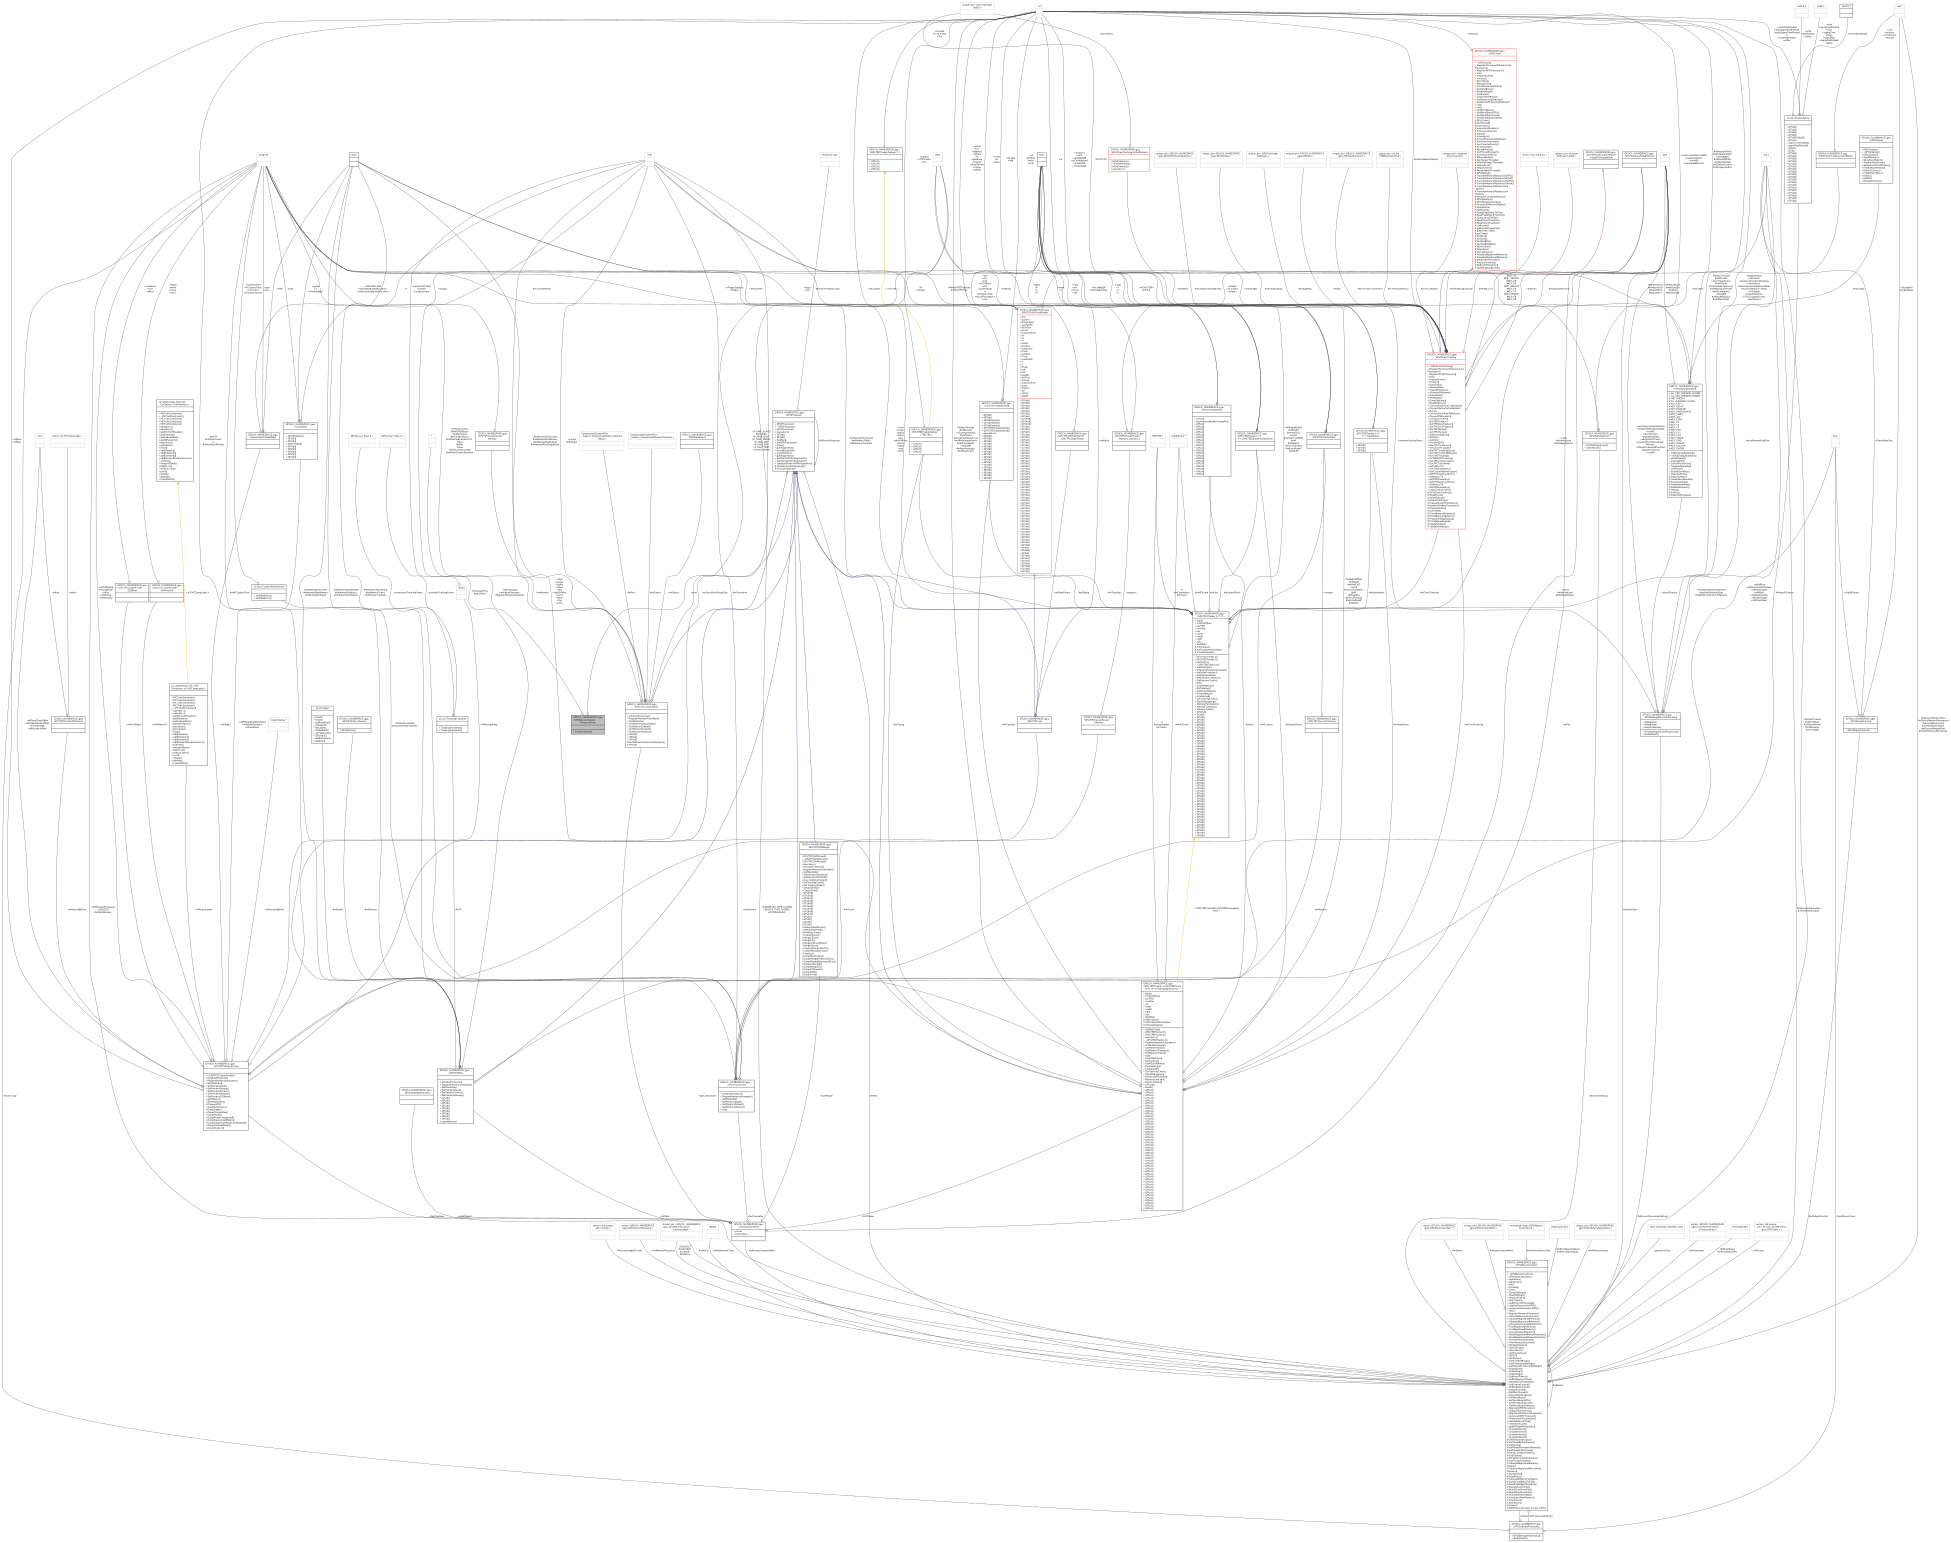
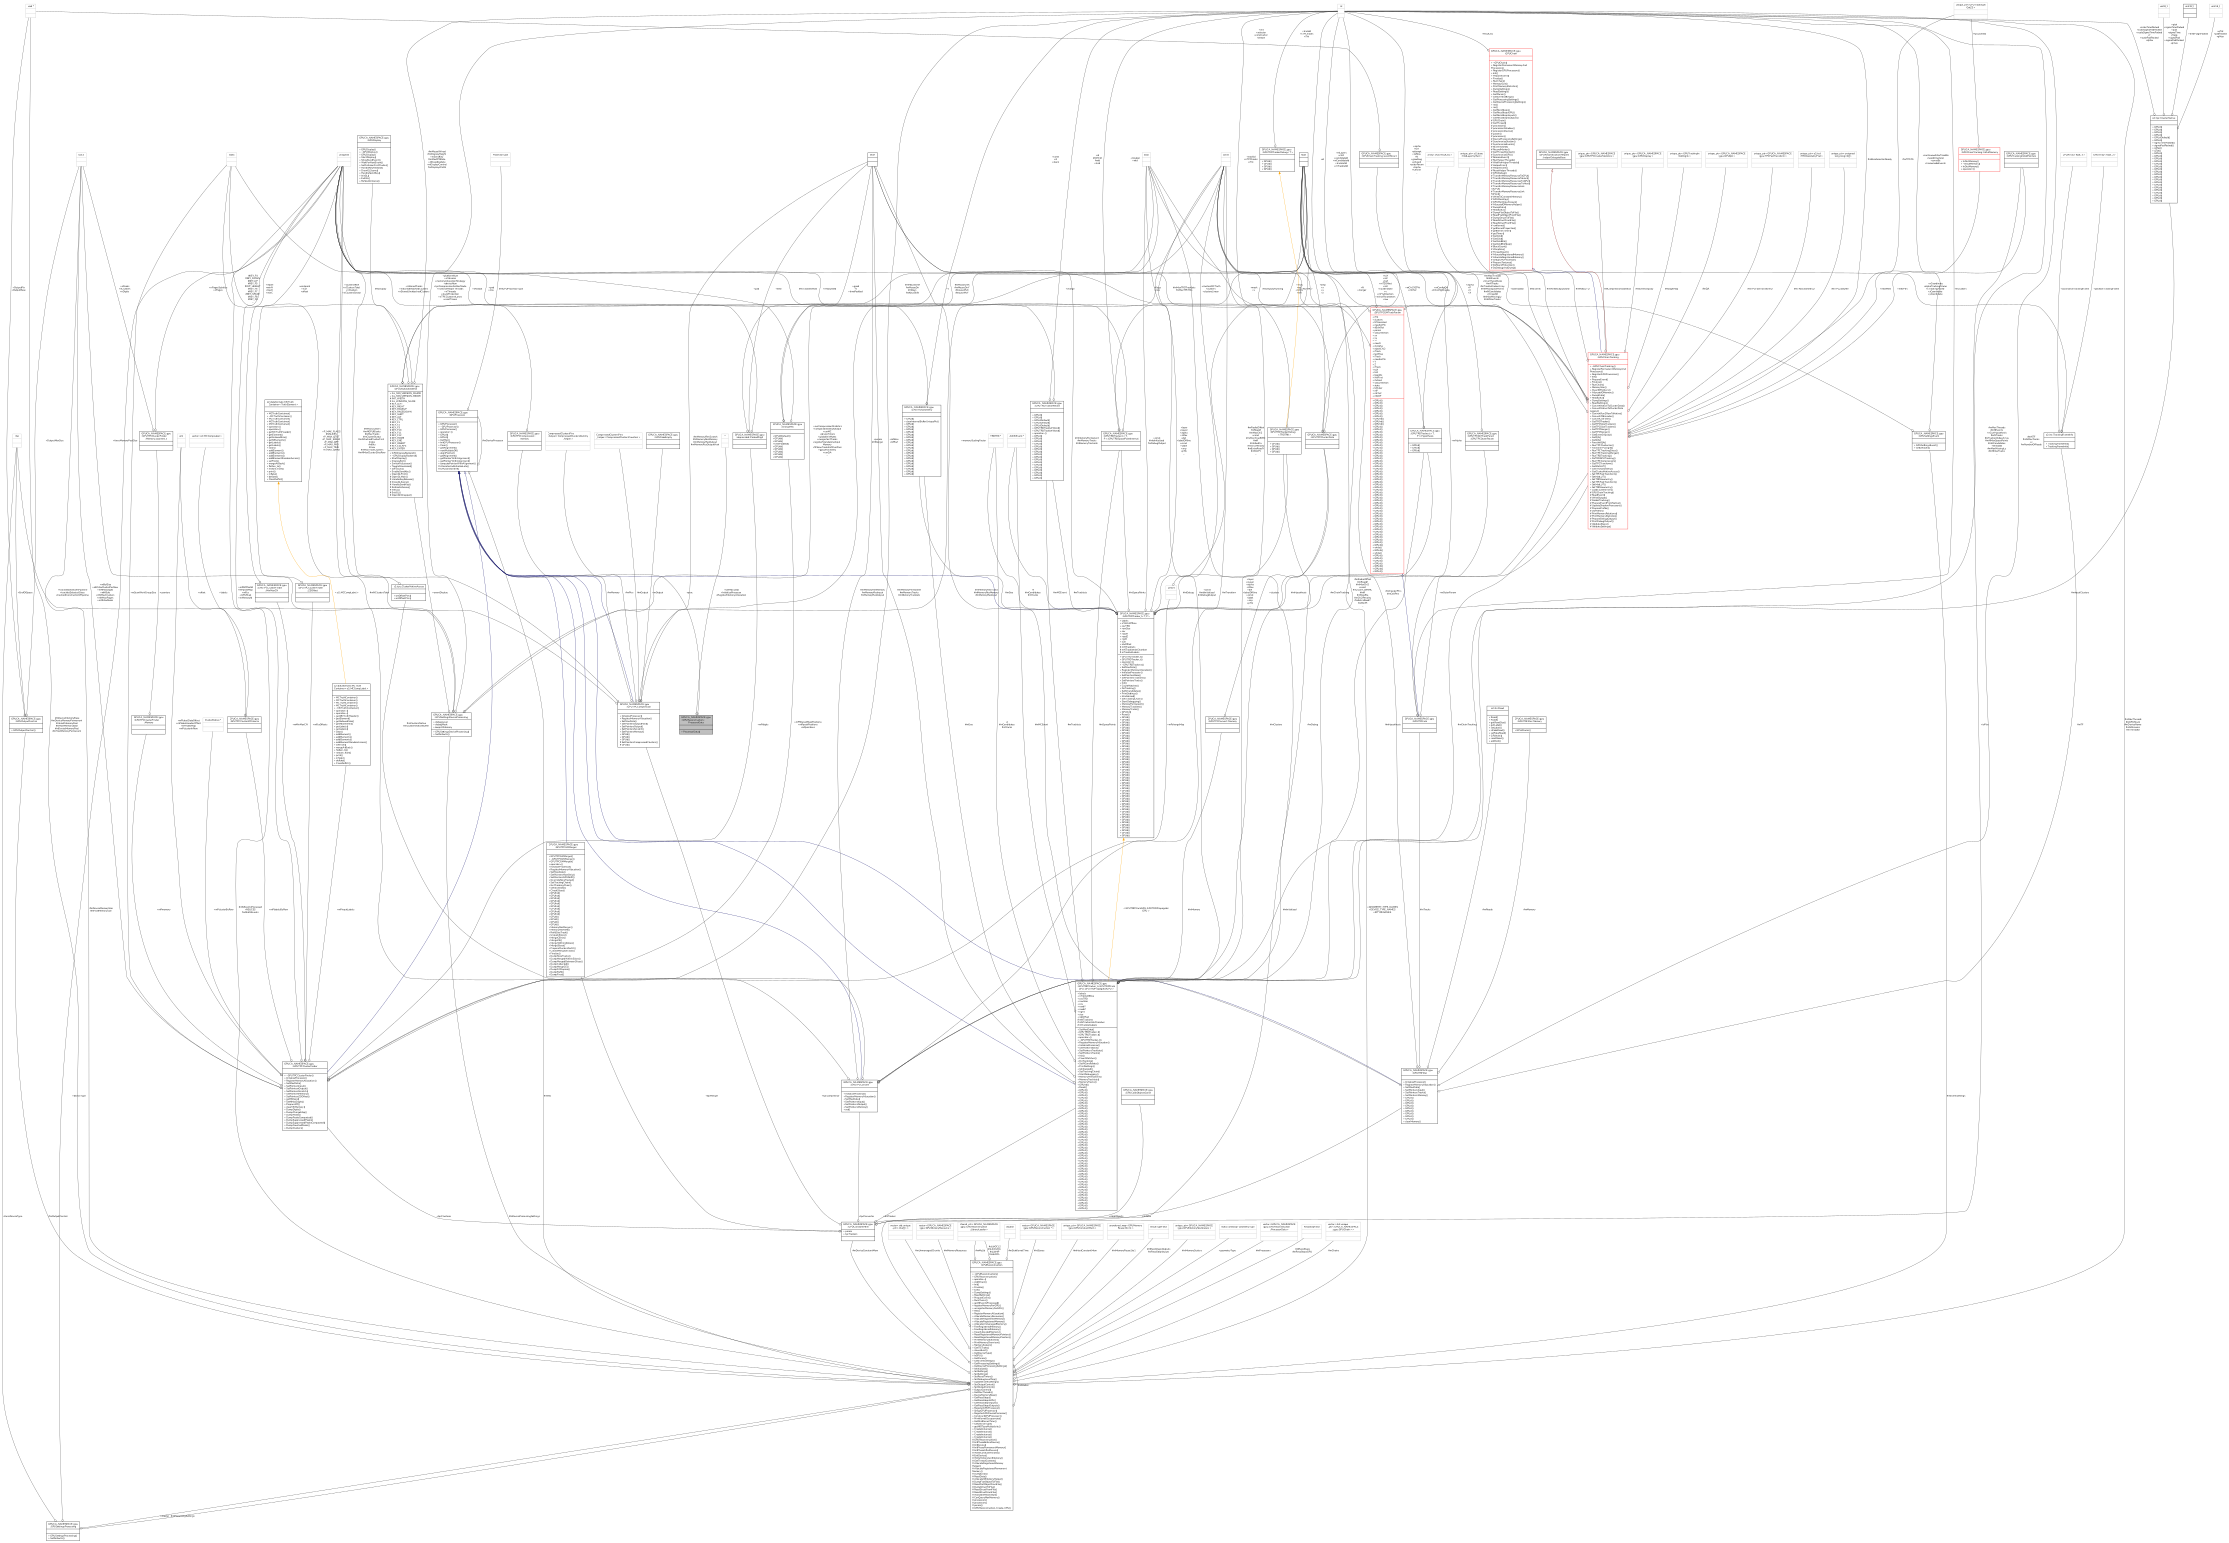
edge "float" -> "o2::its::TrackingFrameInfo": added, label "+xCoordinate +alphaTrackingFrame +xTrackingFrame +zCoordinate +yCoordinate"
node "o2::its::Road": text "+ addElements()" -> "+ resetRoad()"
